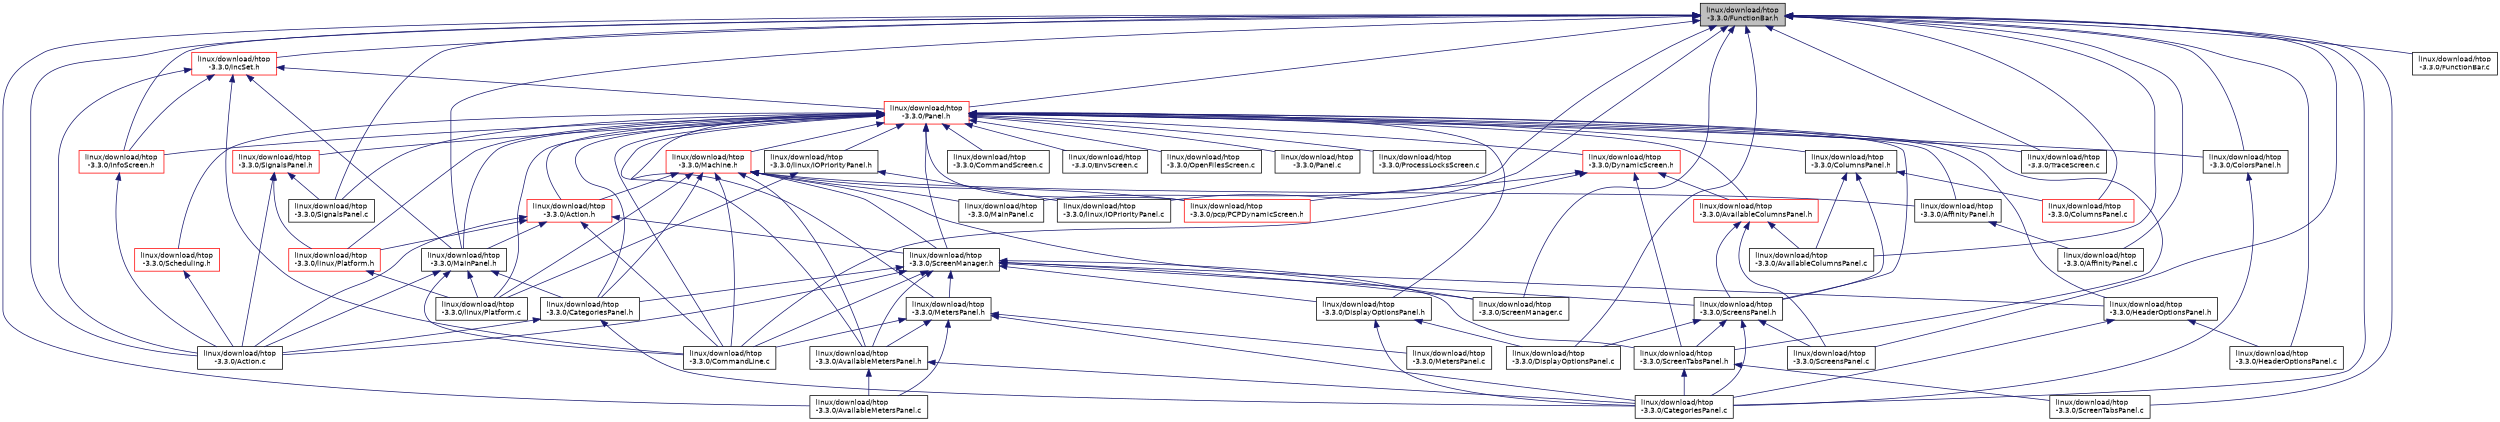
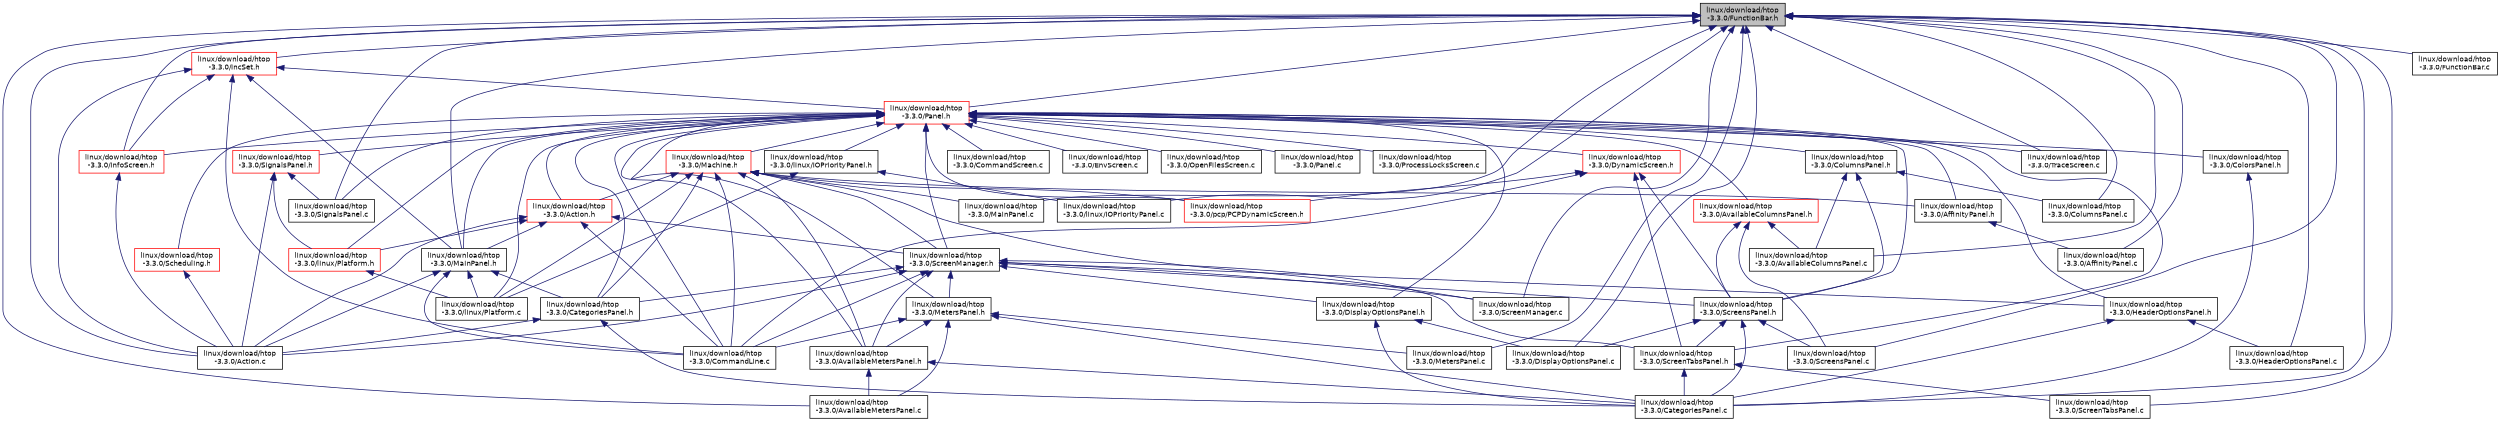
edge "linux/download/htop -3.3.0/ColorsPanel.h" -> "linux/download/htop -3.3.0/FunctionBar.h": now "linux/download/htop -3.3.0/MetersPanel.c" -> "linux/download/htop -3.3.0/FunctionBar.h"
edge "linux/download/htop -3.3.0/AvailableColumnsPanel.h" -> "linux/download/htop -3.3.0/DynamicScreen.h": now "linux/download/htop -3.3.0/ScreensPanel.h" -> "linux/download/htop -3.3.0/DynamicScreen.h"
node "linux/download/htop -3.3.0/ColumnsPanel.c": color red -> black
